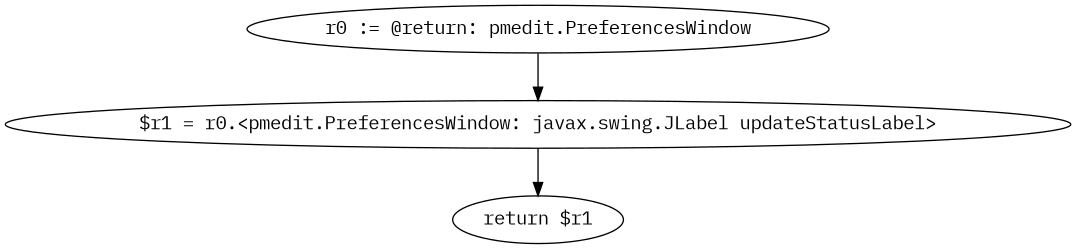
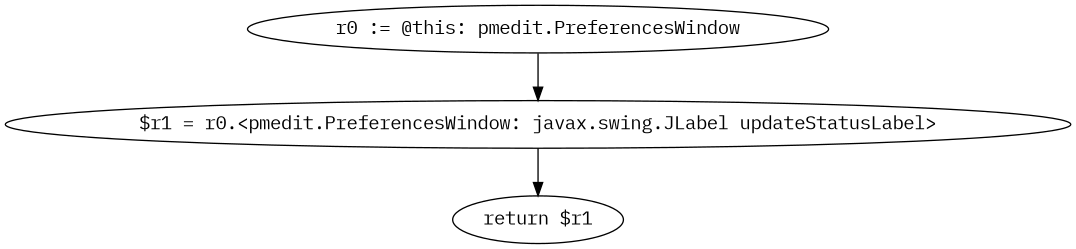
node "r0 := @return: pmedit.PreferencesWindow": label "r0 := @return: pmedit.PreferencesWindow" -> "r0 := @this: pmedit.PreferencesWindow"
